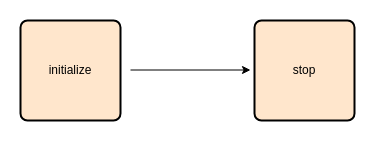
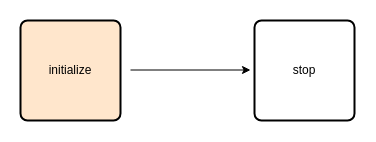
node "stop": fillcolor #ffe6cc -> #ffffff
